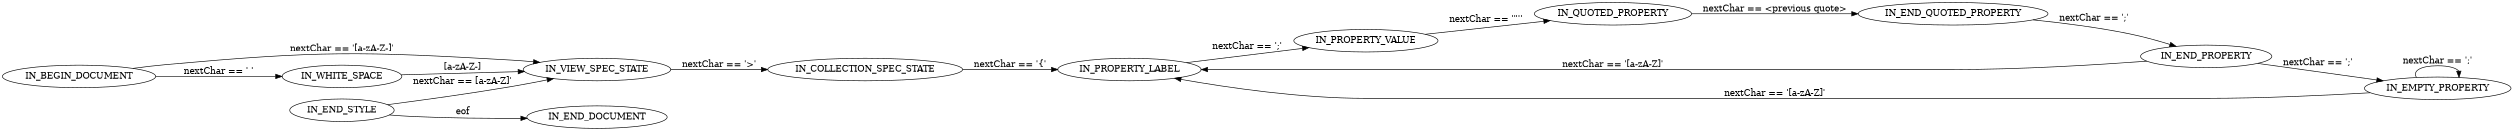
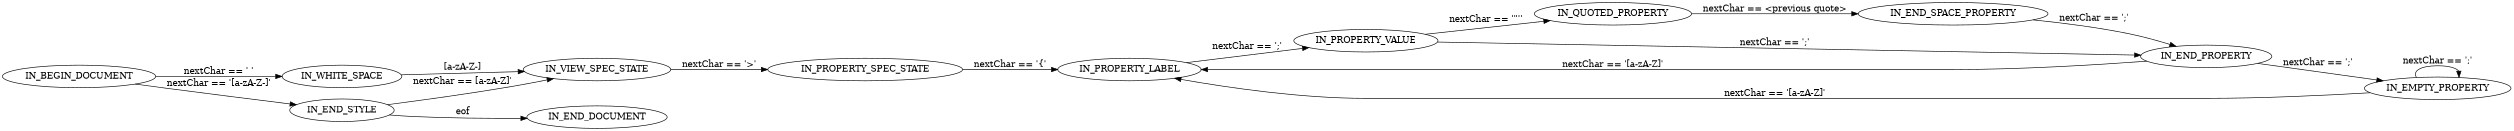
node "IN_END_QUOTED_PROPERTY": label "IN_END_QUOTED_PROPERTY" -> "IN_END_SPACE_PROPERTY"
edge "IN_PROPERTY_VALUE" -> "IN_END_PROPERTY": added, label "nextChar == ';'"
edge "IN_BEGIN_DOCUMENT" -> "IN_VIEW_SPEC_STATE": now "IN_BEGIN_DOCUMENT" -> "IN_END_STYLE"
node "IN_COLLECTION_SPEC_STATE": label "IN_COLLECTION_SPEC_STATE" -> "IN_PROPERTY_SPEC_STATE"
